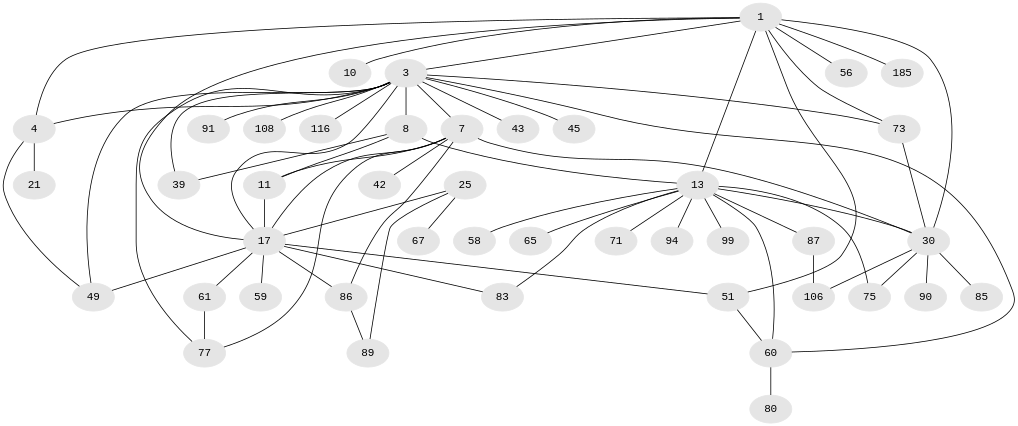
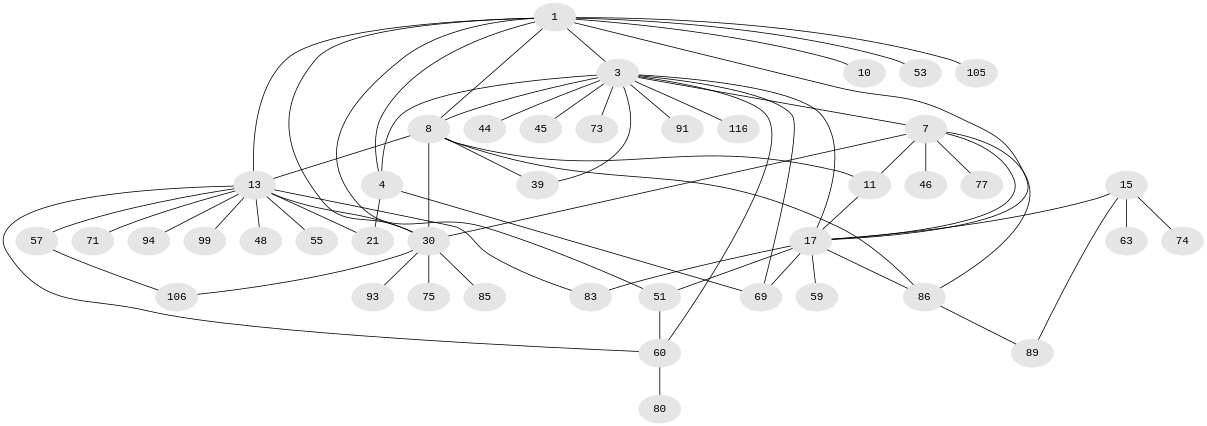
node "56": label "56" -> "53"
node "185": label "185" -> "105"
edge "1" -- "73": now "1" -- "8"
node "108": removed
node "43": label "43" -> "44"
edge "8" -- "86": added
node "42": label "42" -> "46"
node "25": label "25" -> "15"
edge "73" -- "30": now "8" -- "30"
edge "3" -- "77": removed
edge "13" -- "75": now "13" -- "21"
node "67": label "67" -> "63"
node "58": label "58" -> "48"
node "65": label "65" -> "55"
node "87": label "87" -> "57"
node "74": added
node "49": label "49" -> "69"
node "61": removed
node "90": label "90" -> "93"
